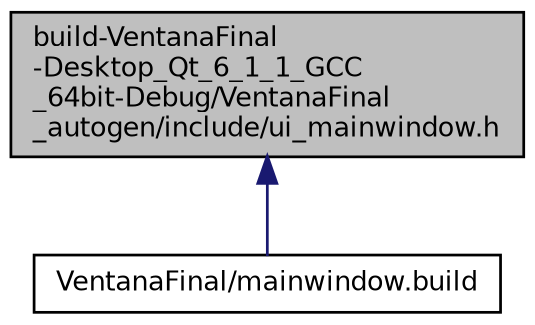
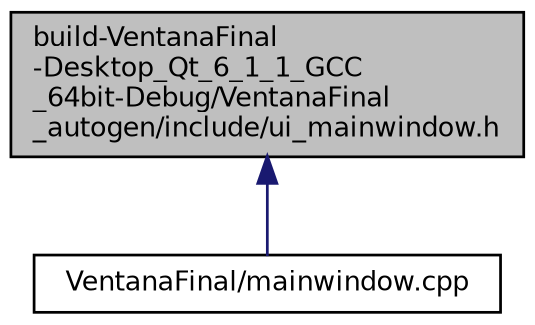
node "VentanaFinal/mainwindow.build": label "VentanaFinal/mainwindow.build" -> "VentanaFinal/mainwindow.cpp"
